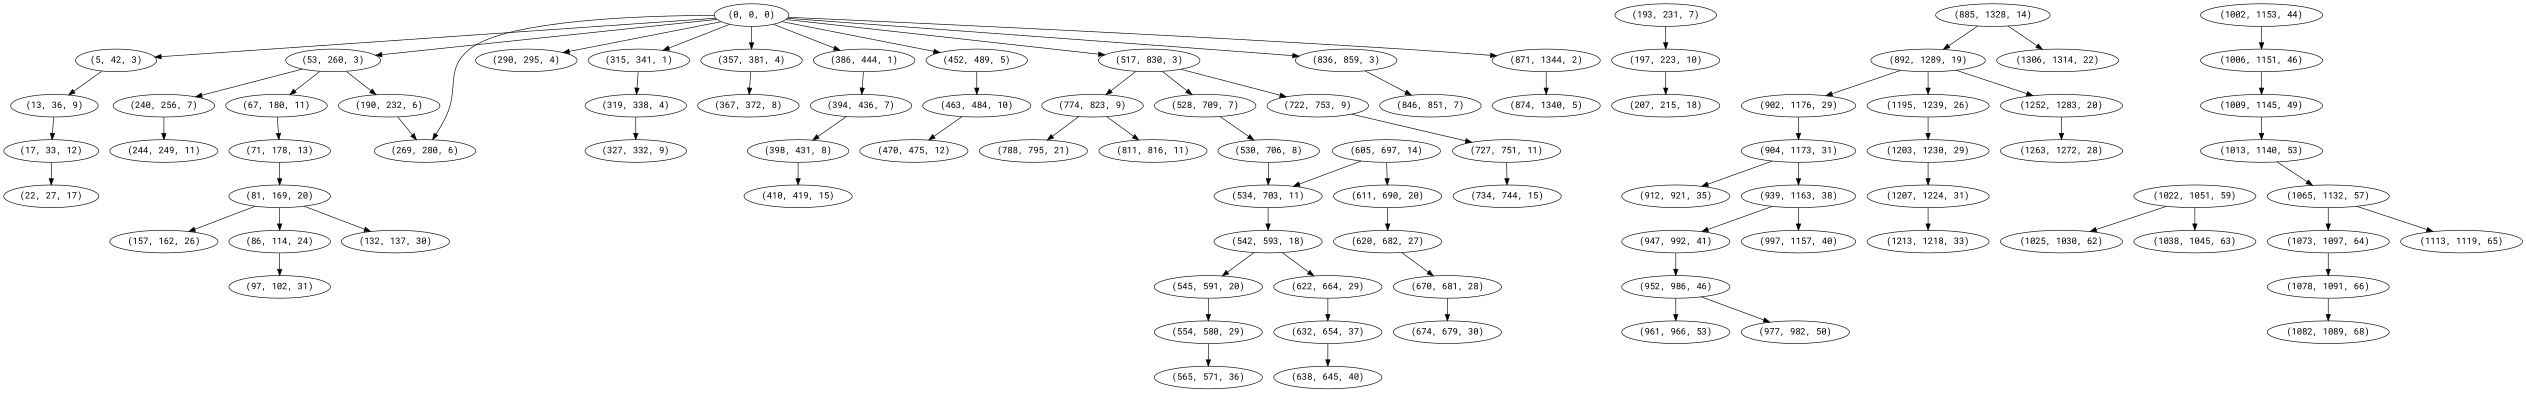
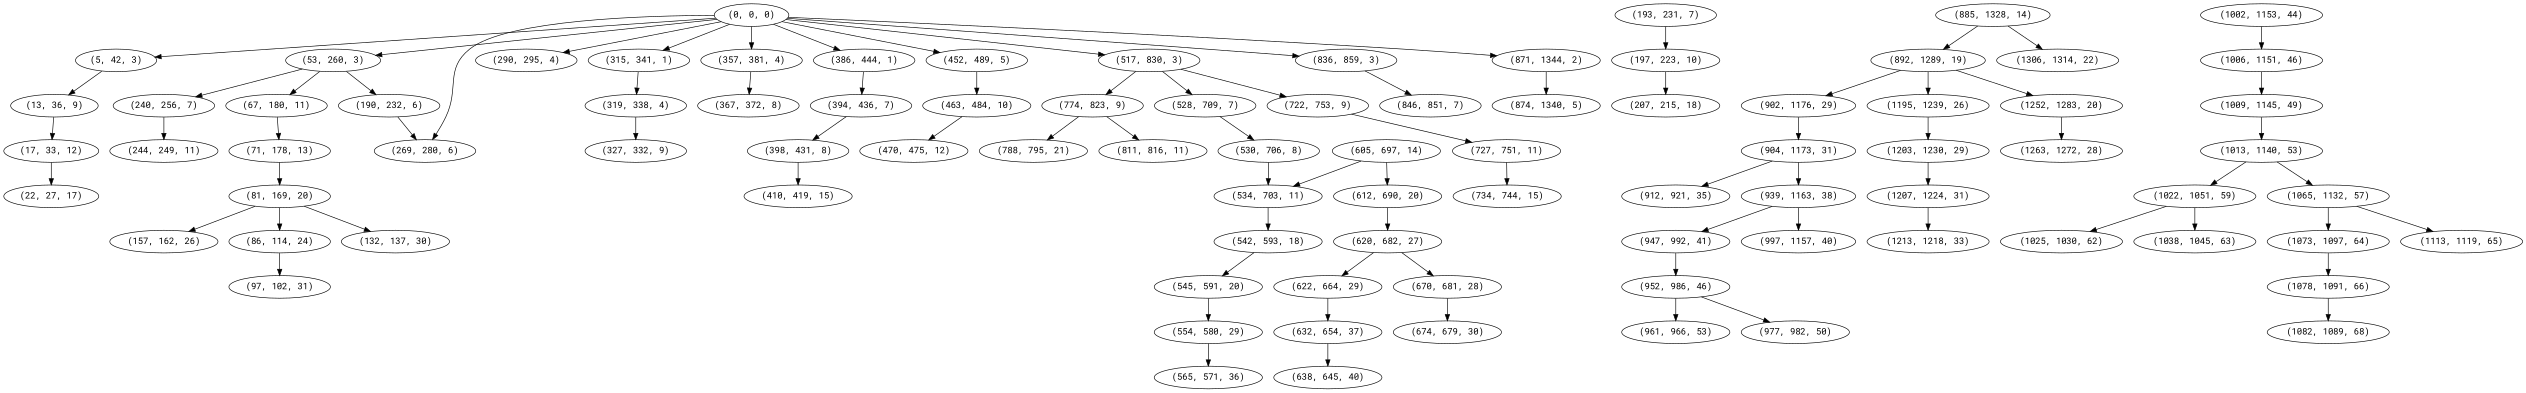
edge "(1013, 1140, 53)" -> "(1022, 1051, 59)": added
node "(611, 690, 20)": label "(611, 690, 20)" -> "(612, 690, 20)"
edge "(542, 593, 18)" -> "(622, 664, 29)": now "(620, 682, 27)" -> "(622, 664, 29)"
